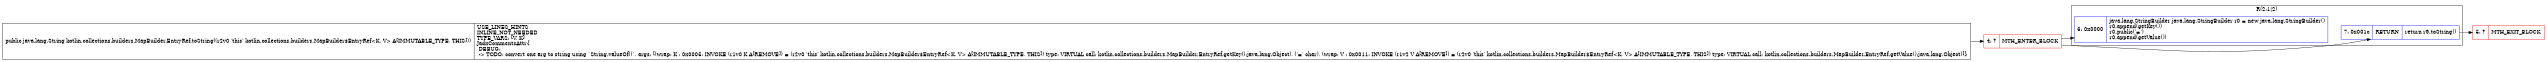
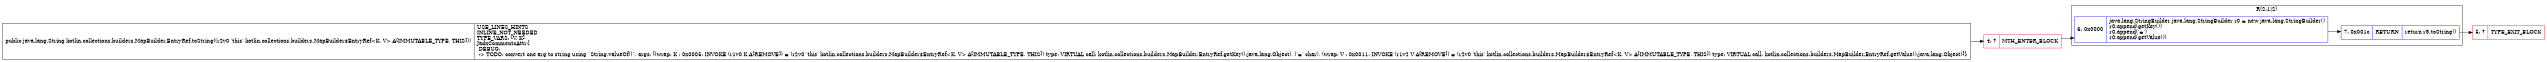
node "6: 0x0000": text "r0.public('=')" -> "r0.append('=')"
node "5: ?": text "MTH_EXIT_BLOCK" -> "TYPE_EXIT_BLOCK"
edge "4: ?" -> "7: 0x001c": now "6: 0x0000" -> "7: 0x001c"
